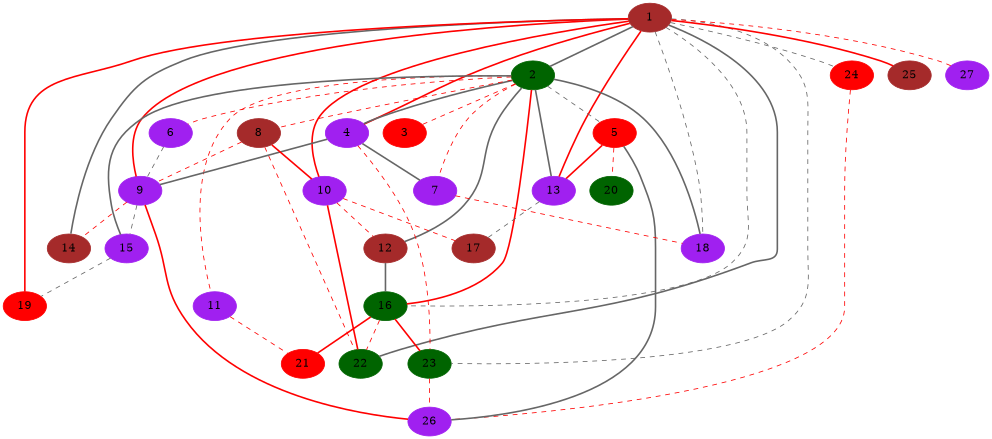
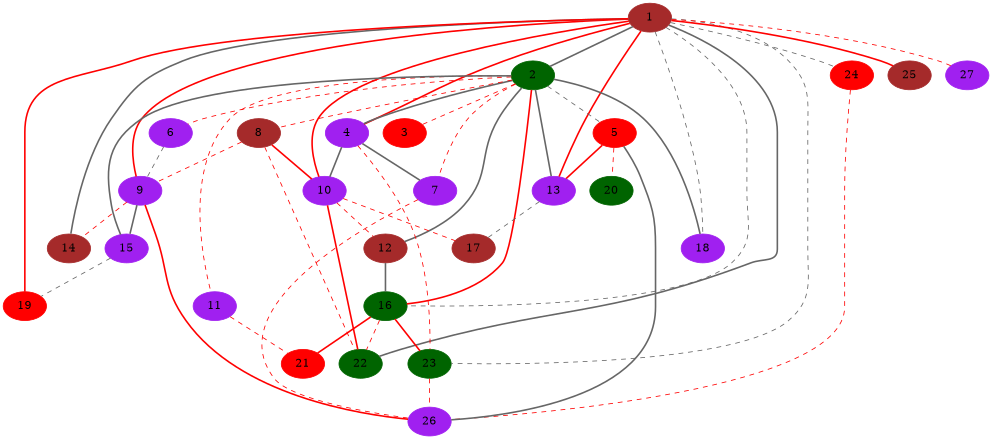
edge "4" -- "9": now "4" -- "10"
edge "9" -- "15": style dashed -> bold
edge "7" -- "18": now "7" -- "26"
